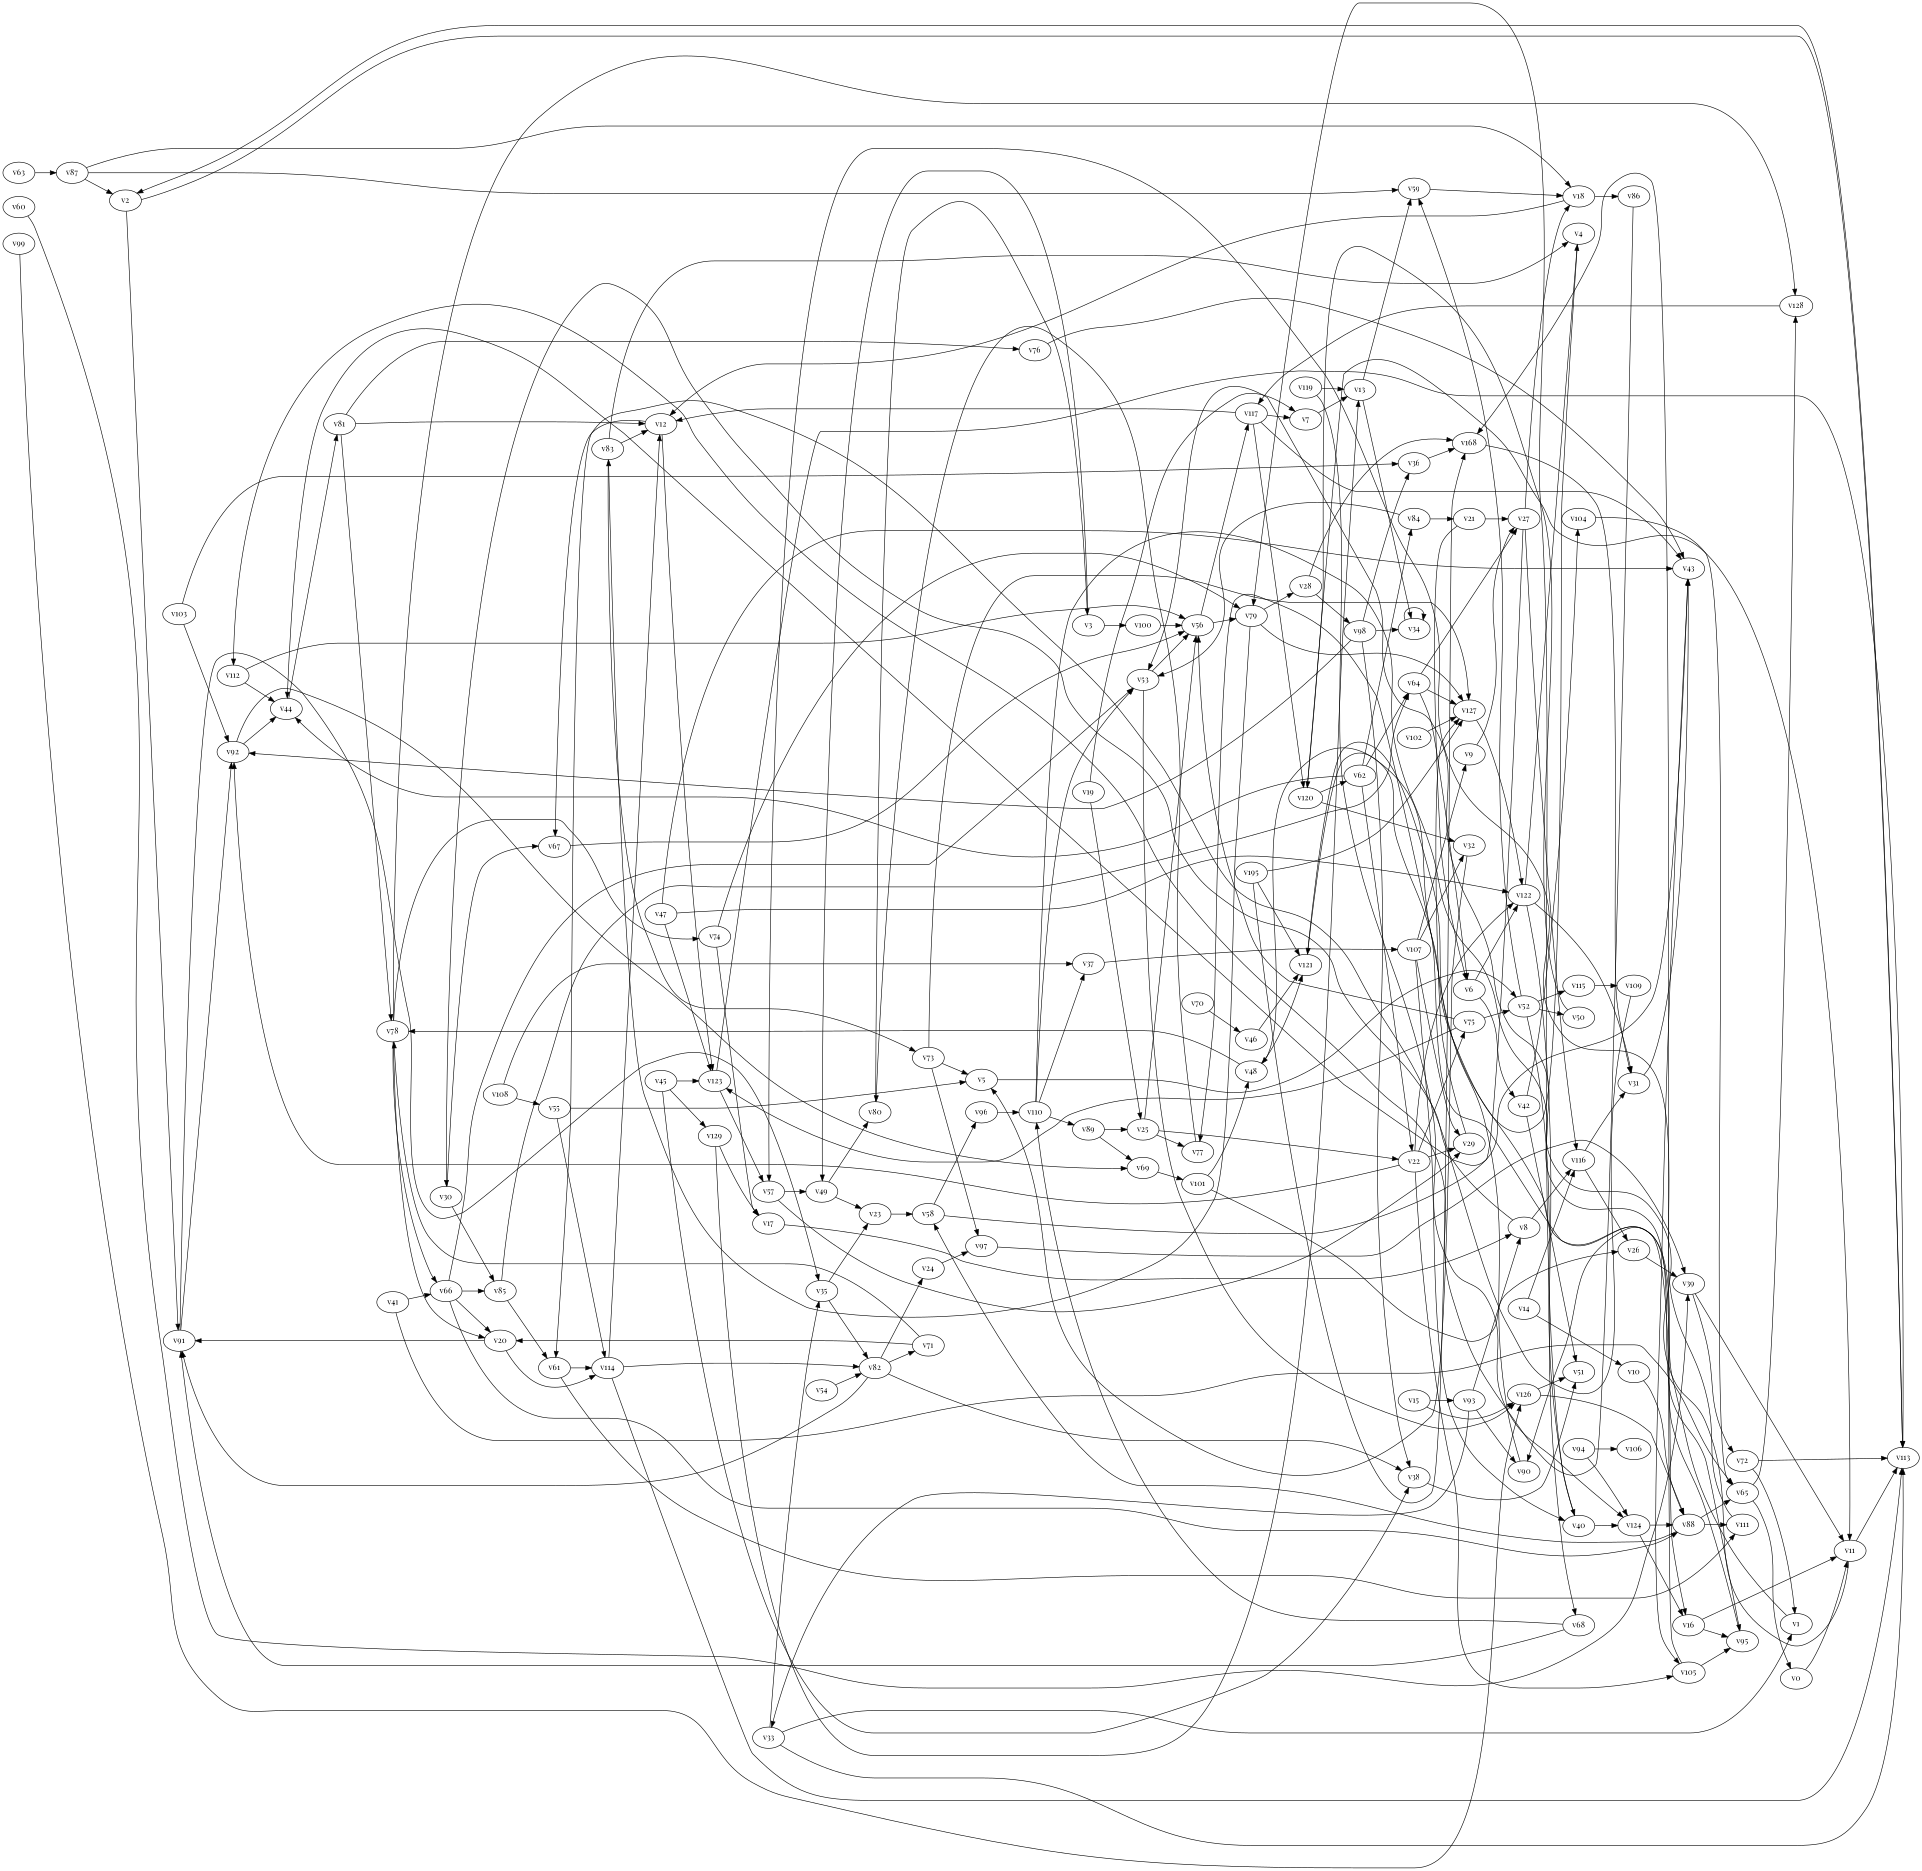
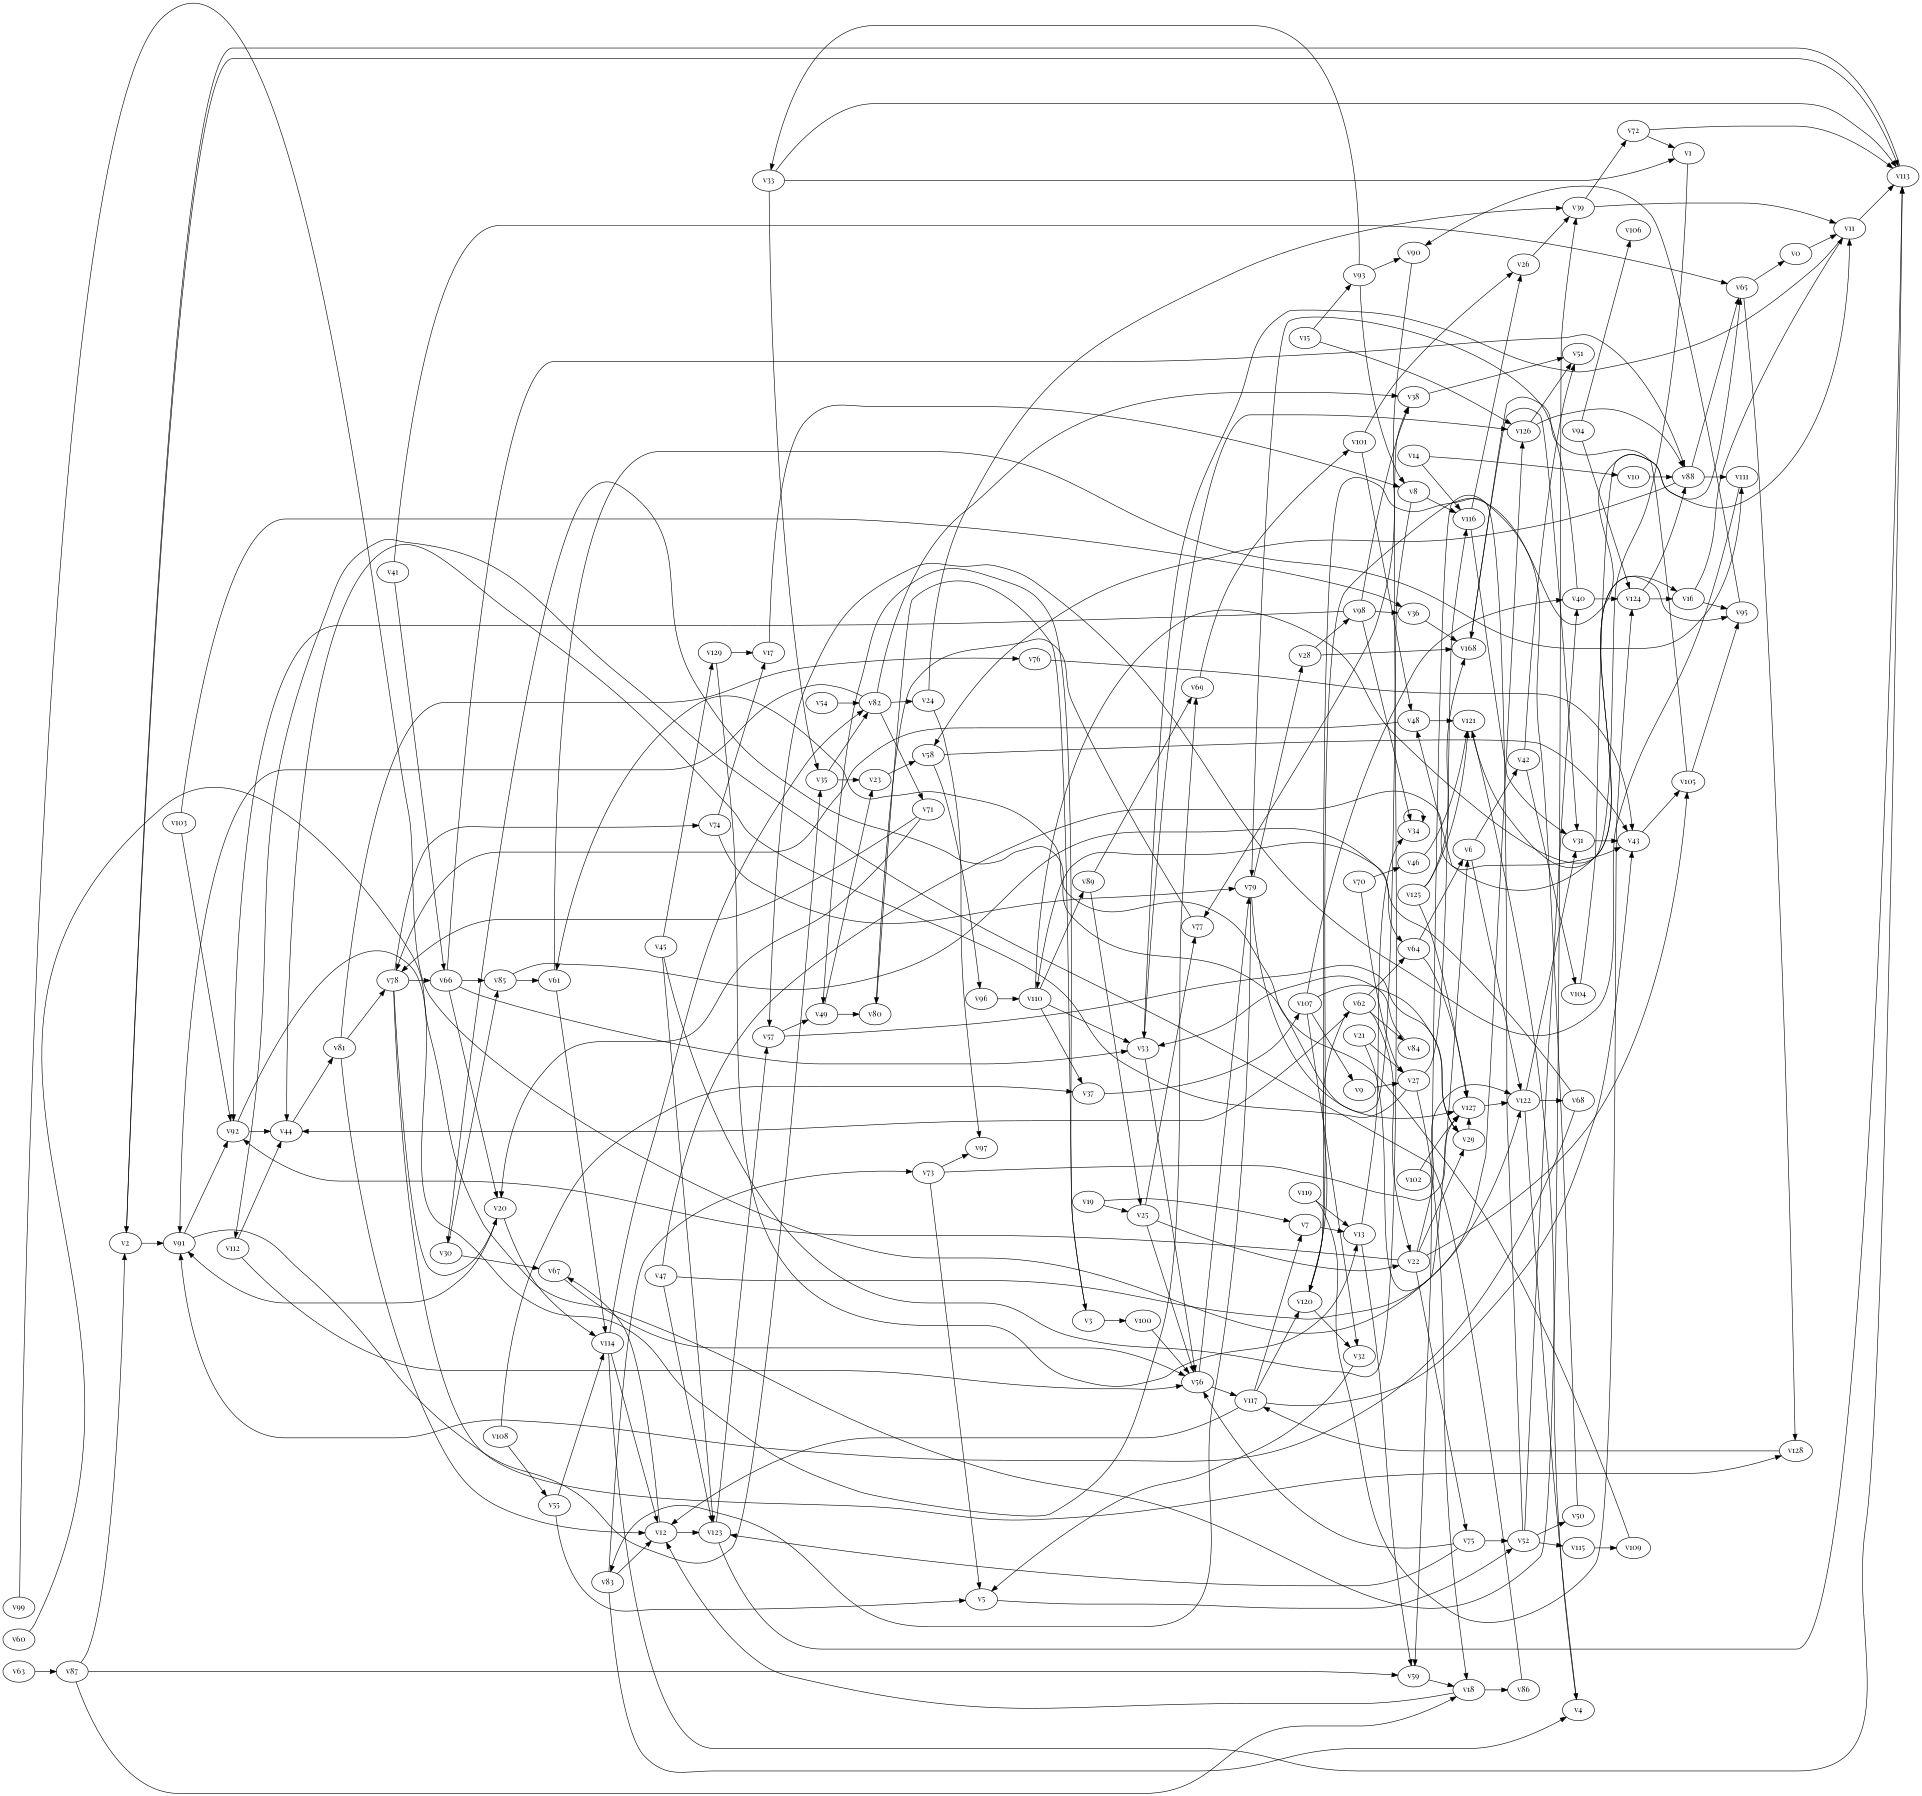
edge "v84" -> "v21": removed
edge "v64" -> "v27": now "v70" -> "v27"
node "v195": label "v195" -> "v125"
edge "v97" -> "v39": now "v24" -> "v39"
